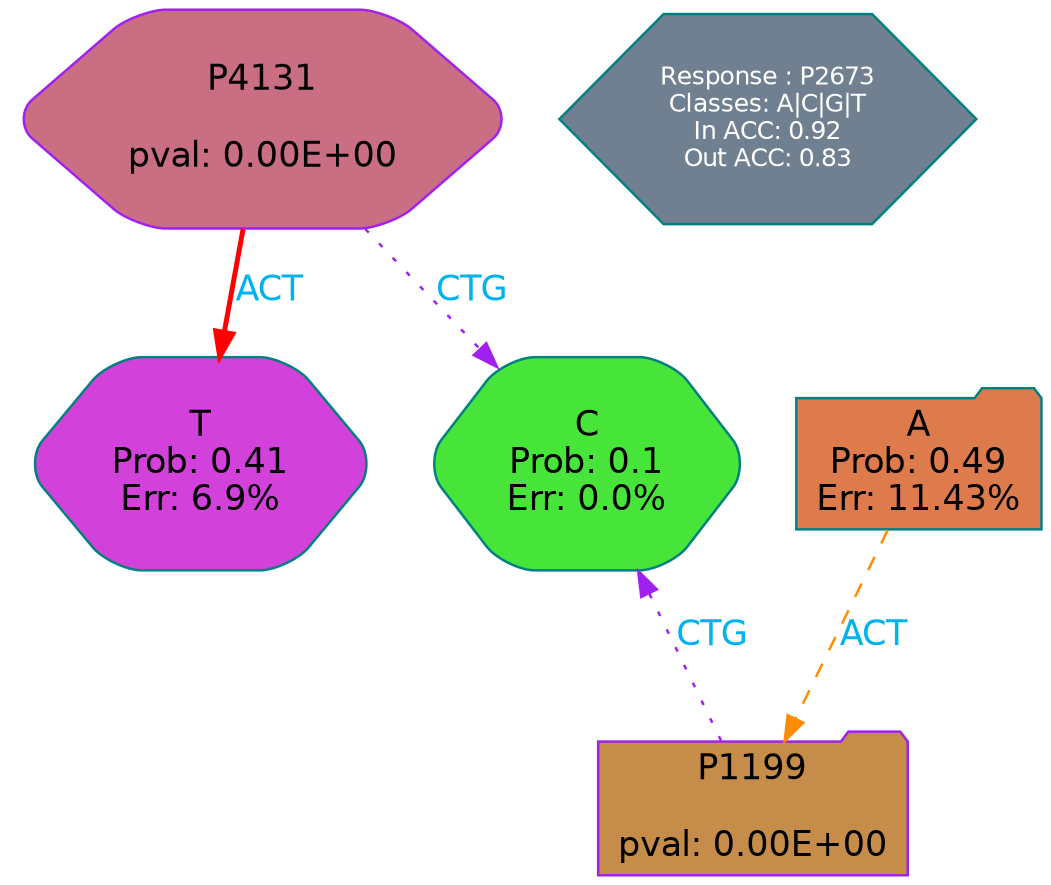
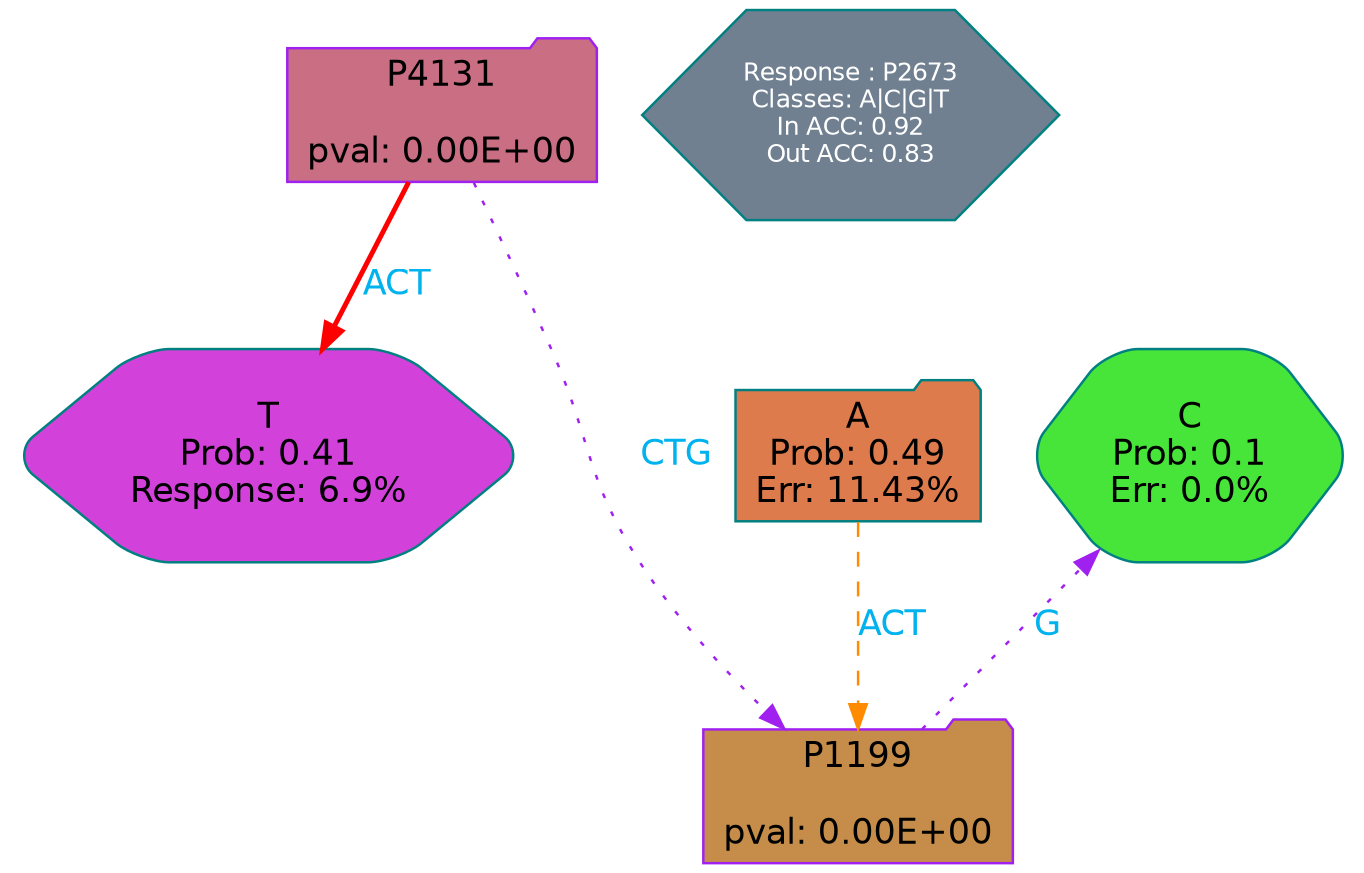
node "P4131 pval: 0.00E+00": shape hexagon -> folder
edge "P4131 pval: 0.00E+00" -> "C Prob: 0.1 Err: 0.0%": now "P4131 pval: 0.00E+00" -> "P1199 pval: 0.00E+00"
node "T Prob: 0.41 Err: 6.9%": label "T Prob: 0.41 Err: 6.9%" -> "T Prob: 0.41 Response: 6.9%"
edge "P1199 pval: 0.00E+00" -> "C Prob: 0.1 Err: 0.0%": label "CTG" -> "G"
